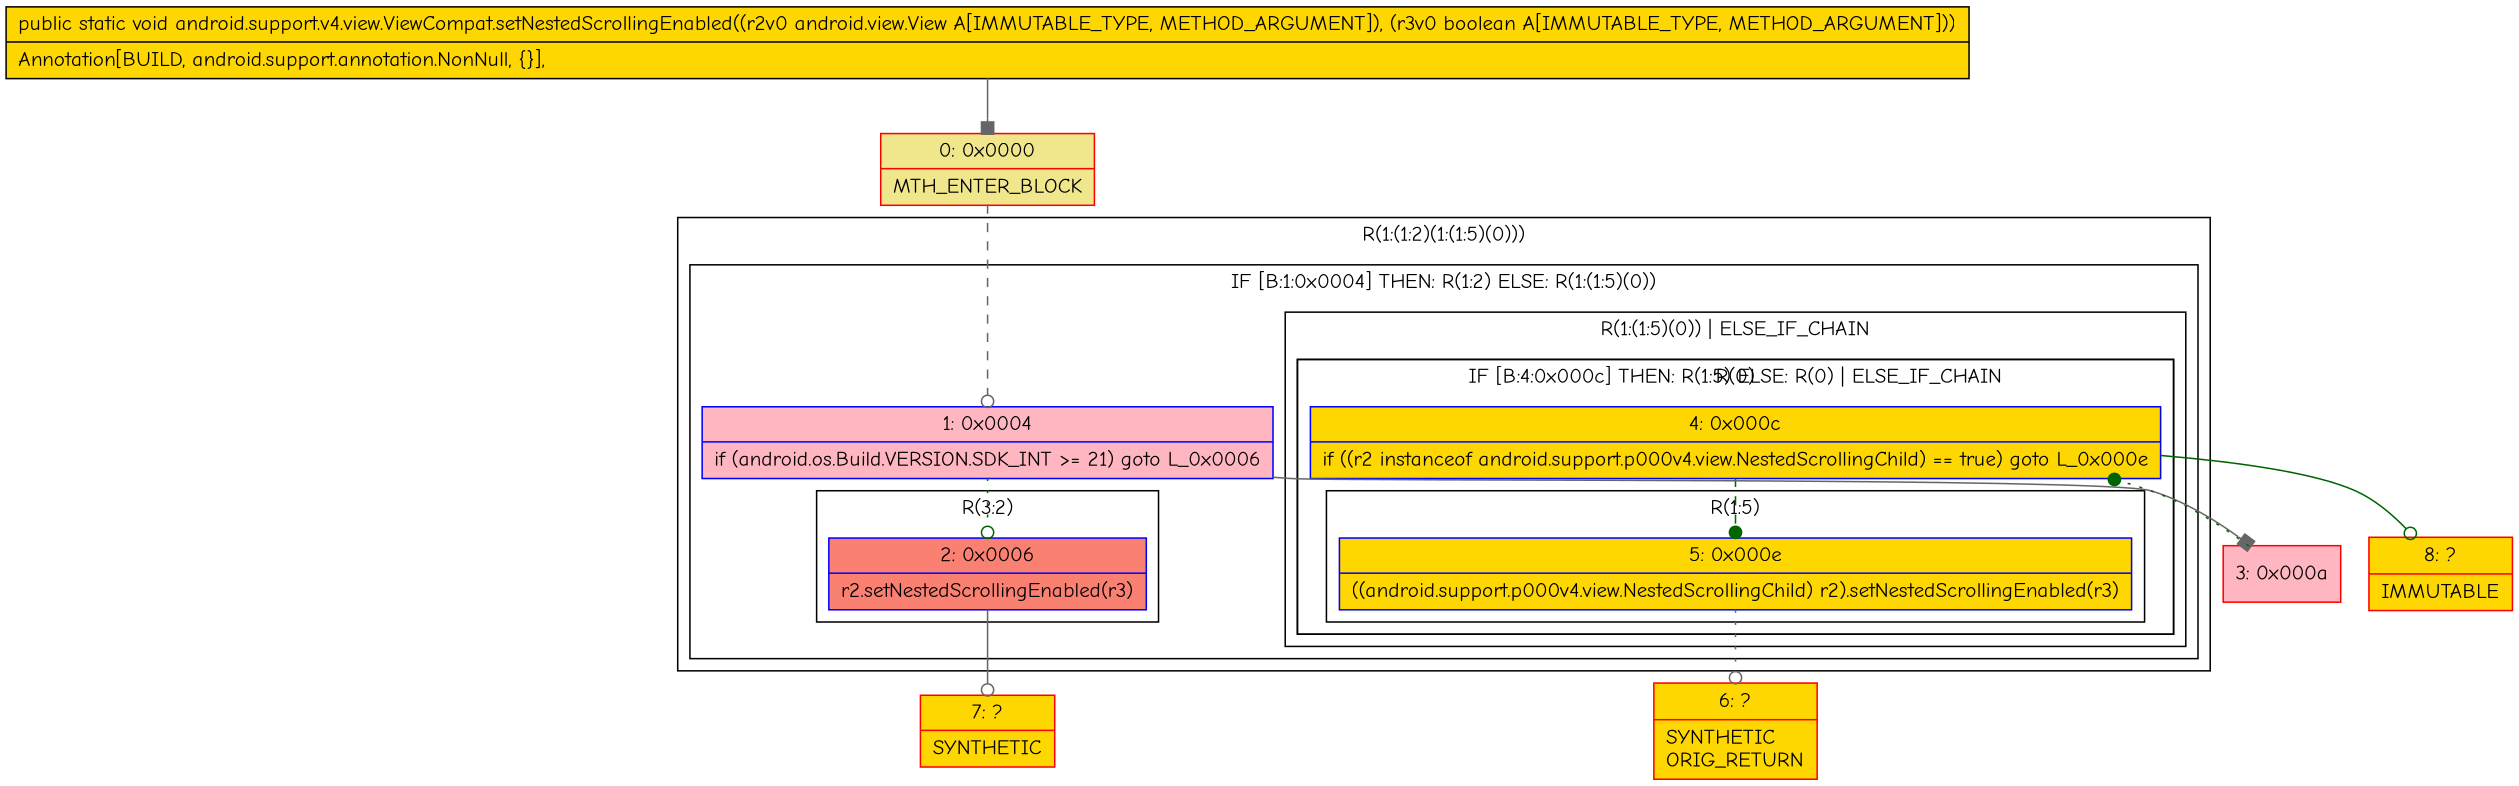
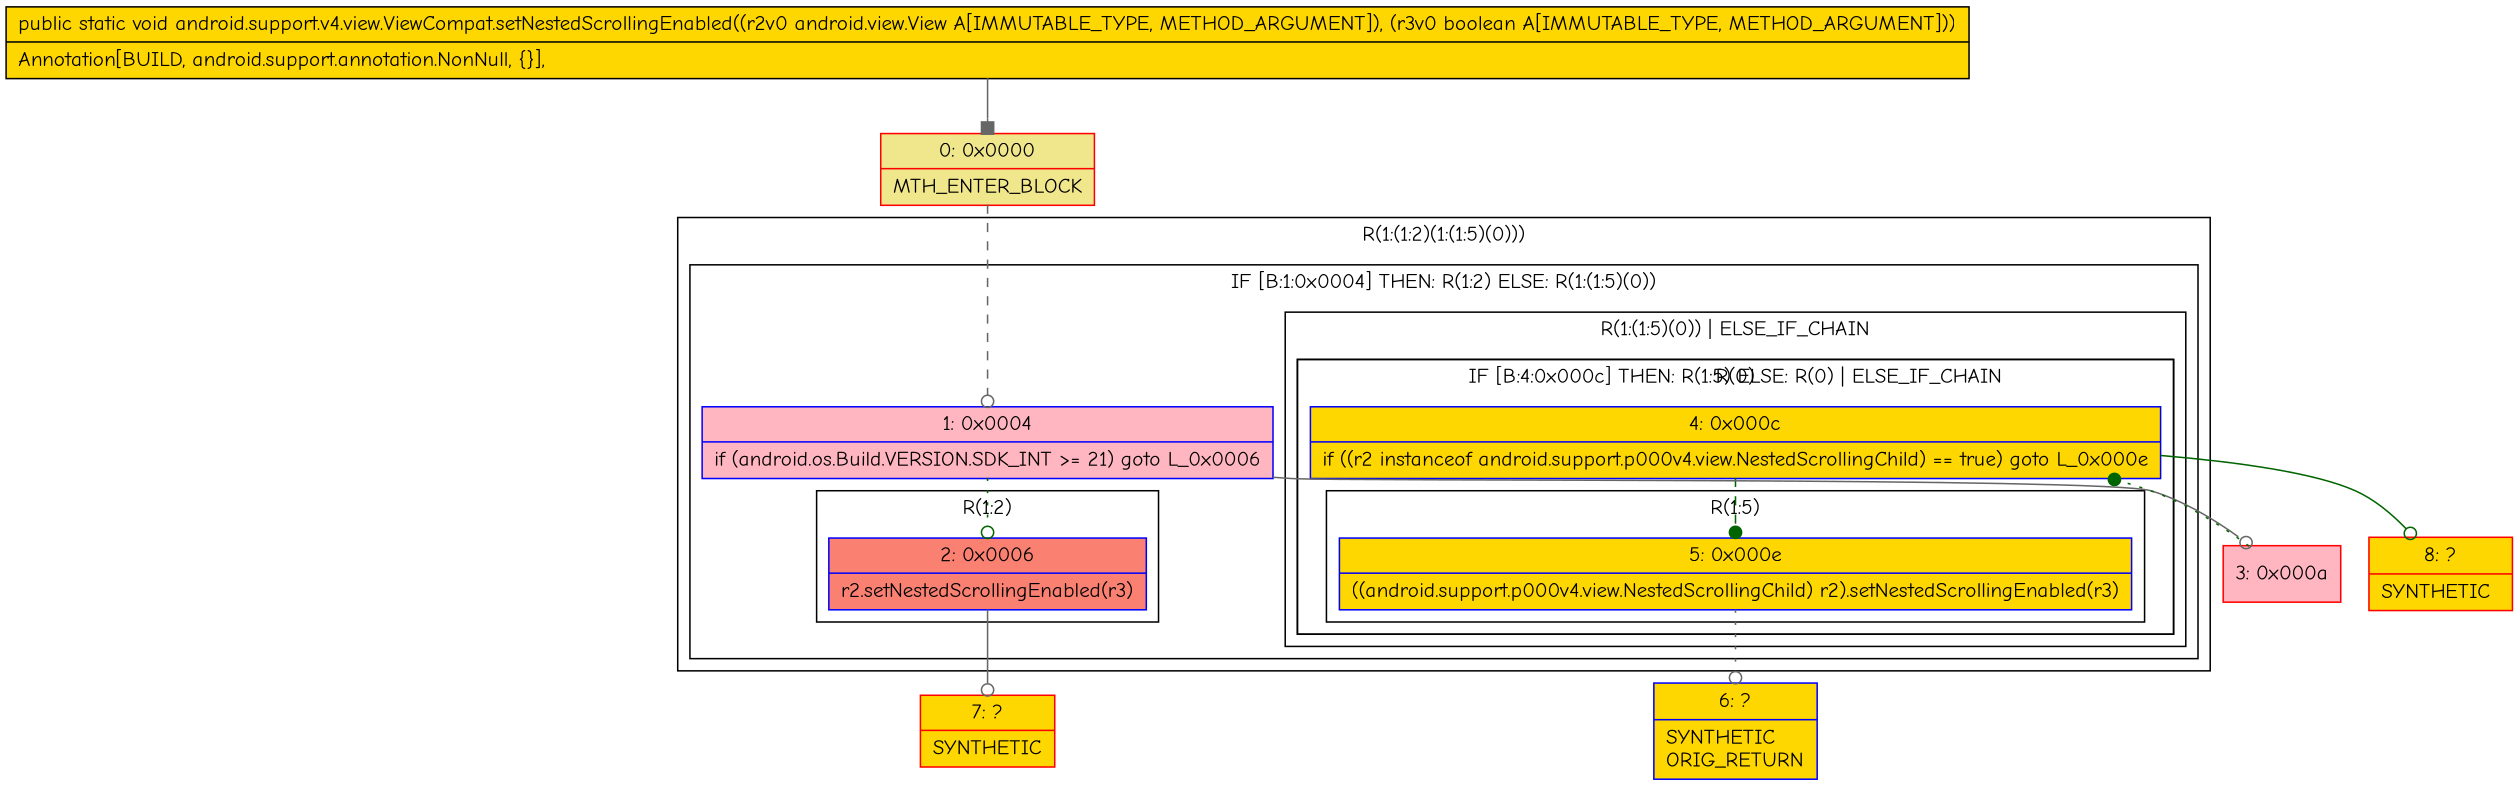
edge "1: 0x0004" -> "3: 0x000a": arrowhead box -> odot
cluster "R(3:2)": label "R(3:2)" -> "R(1:2)"
node "8: ?": text "IMMUTABLE" -> "SYNTHETIC"
node "6: ?": color red -> blue
